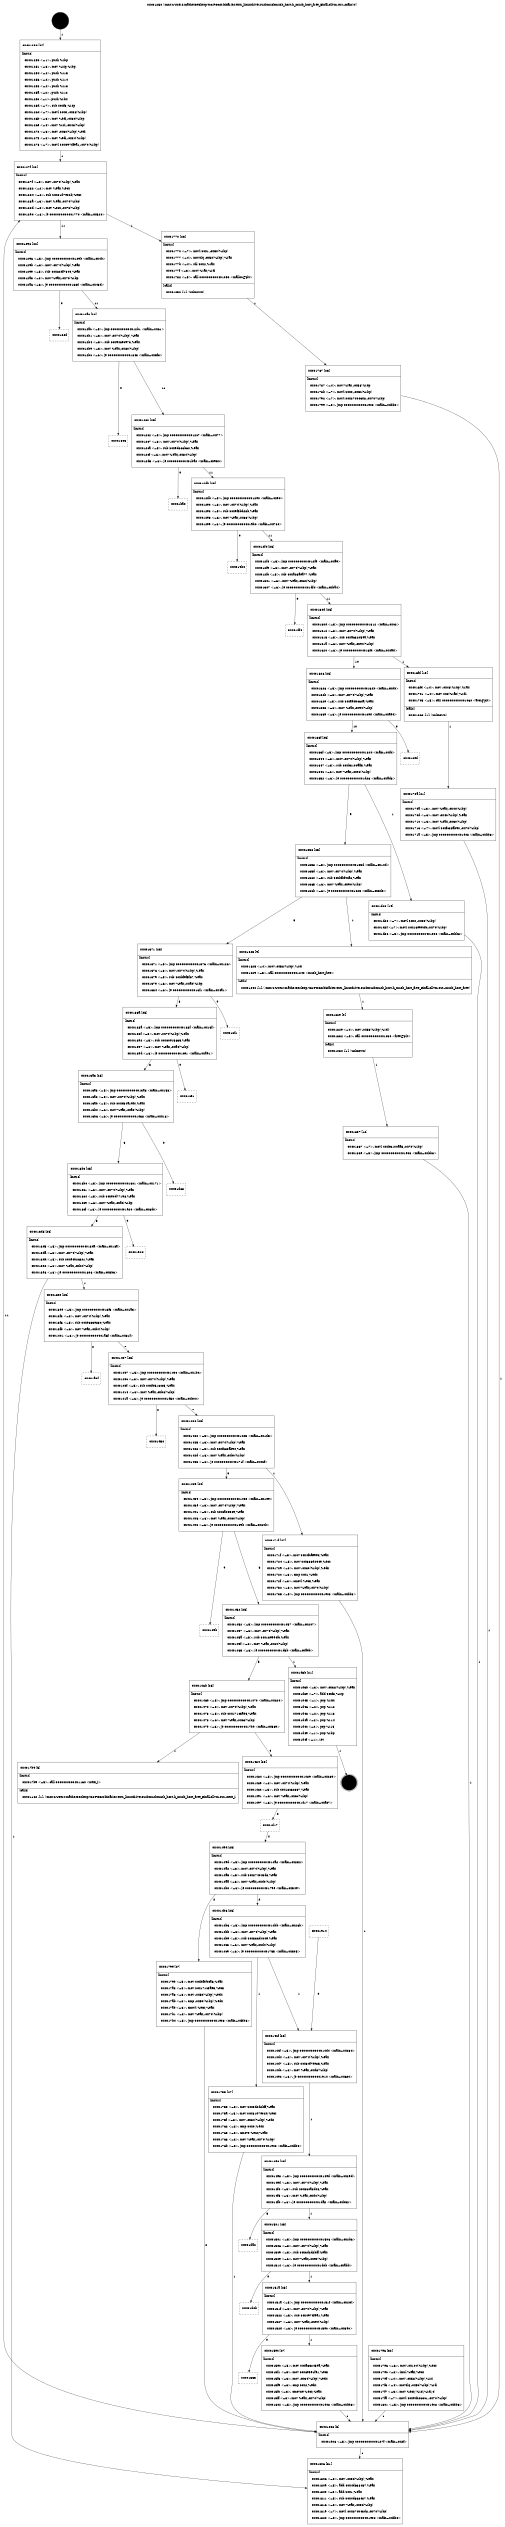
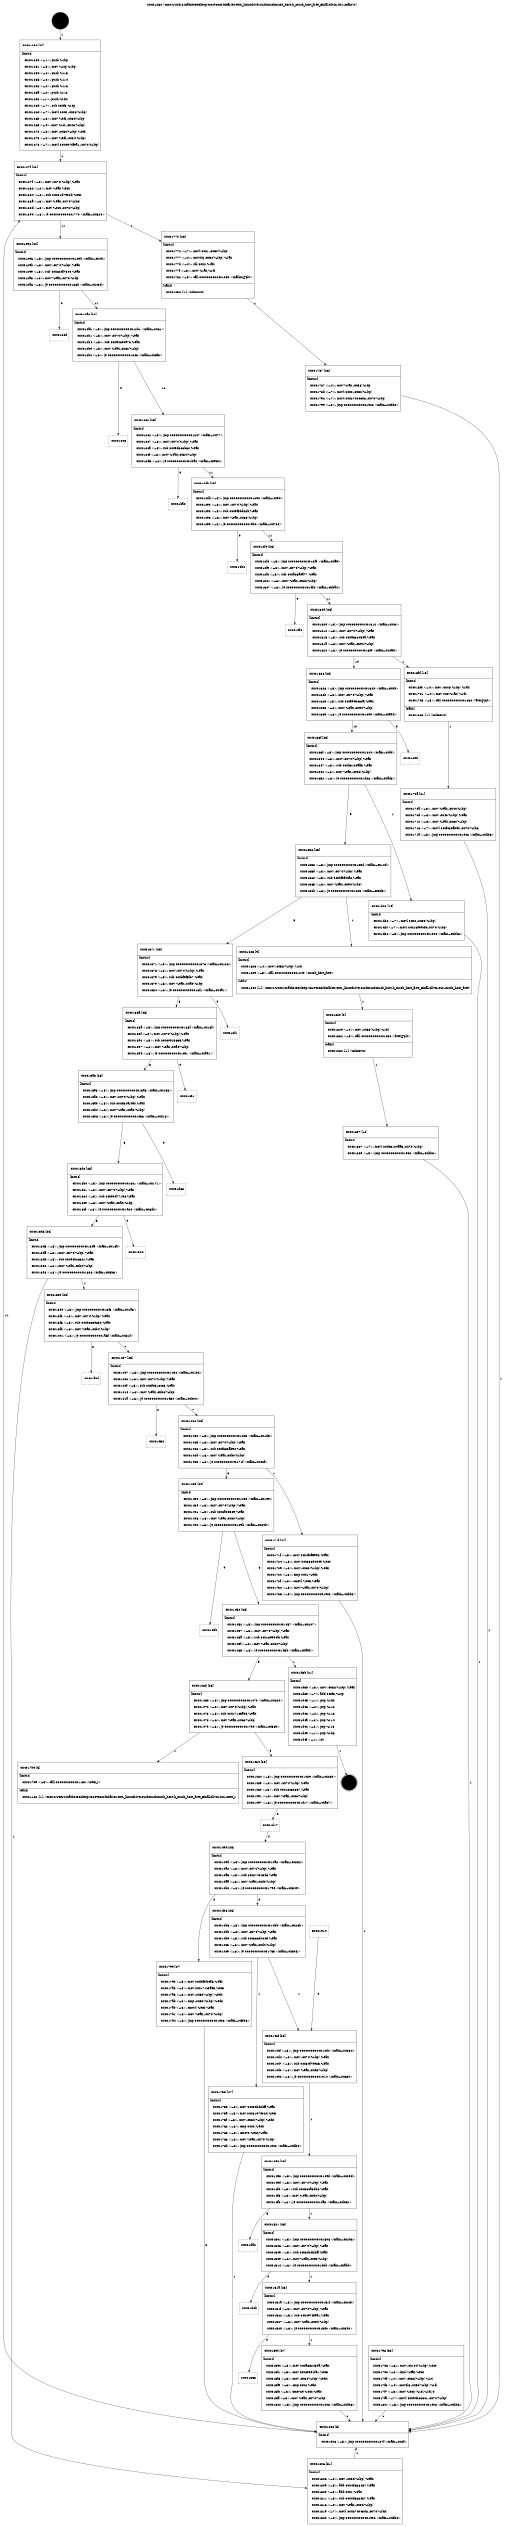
edge "0x401e08 [5]" -> "0x401806 [31]": reversed
